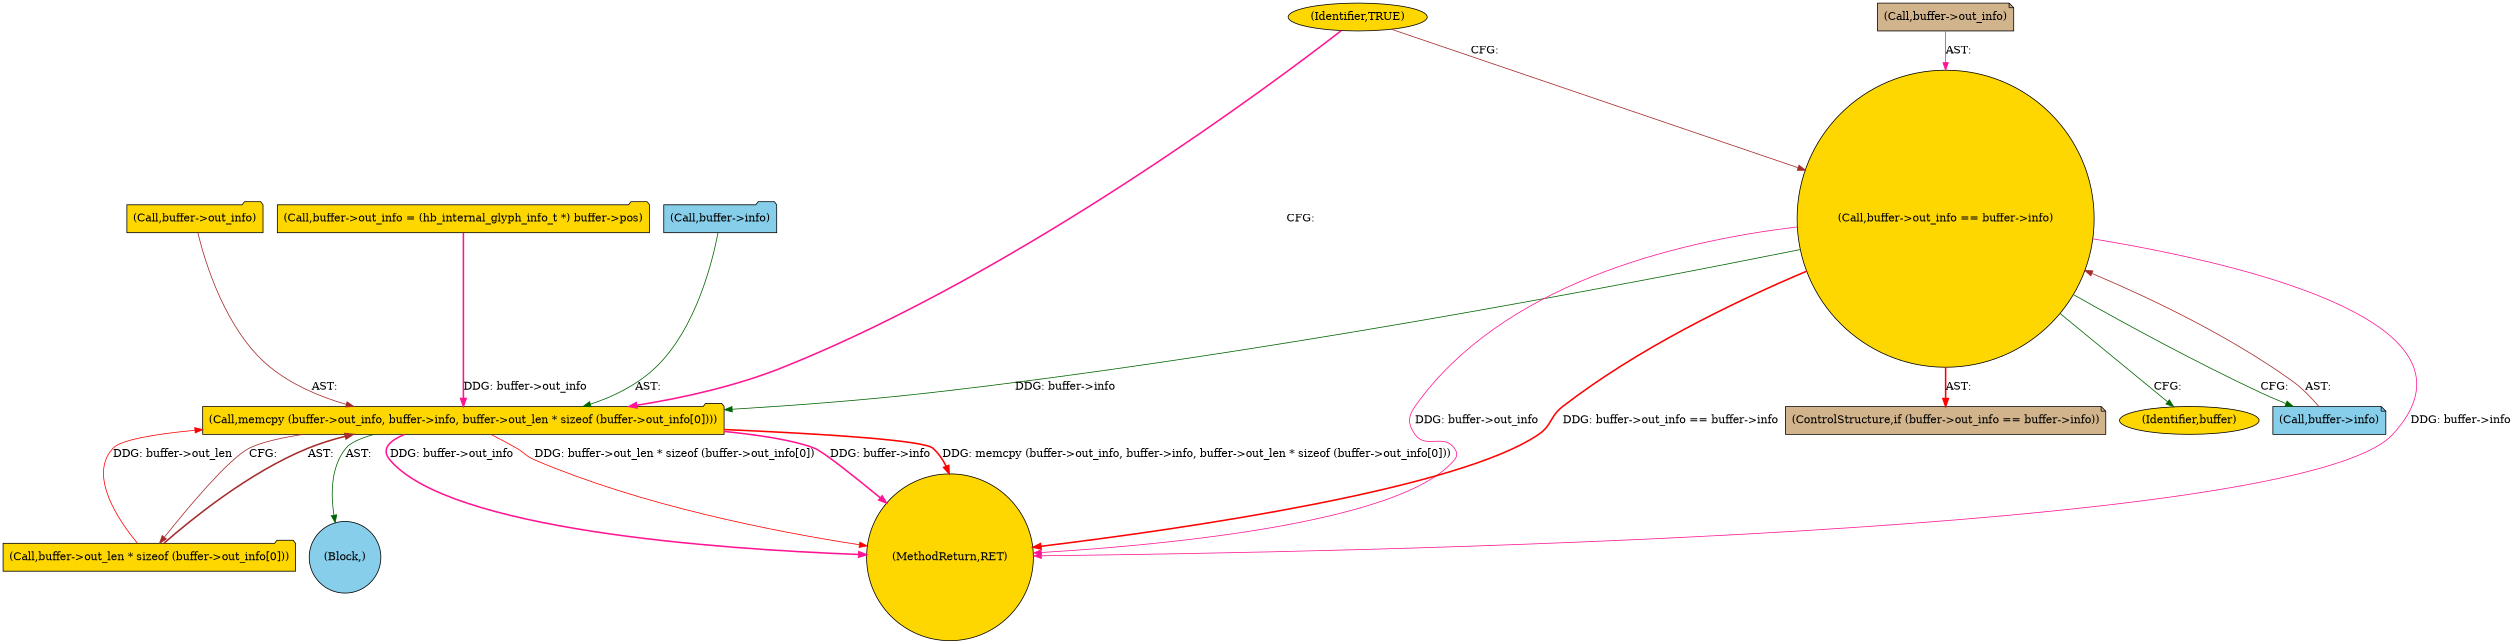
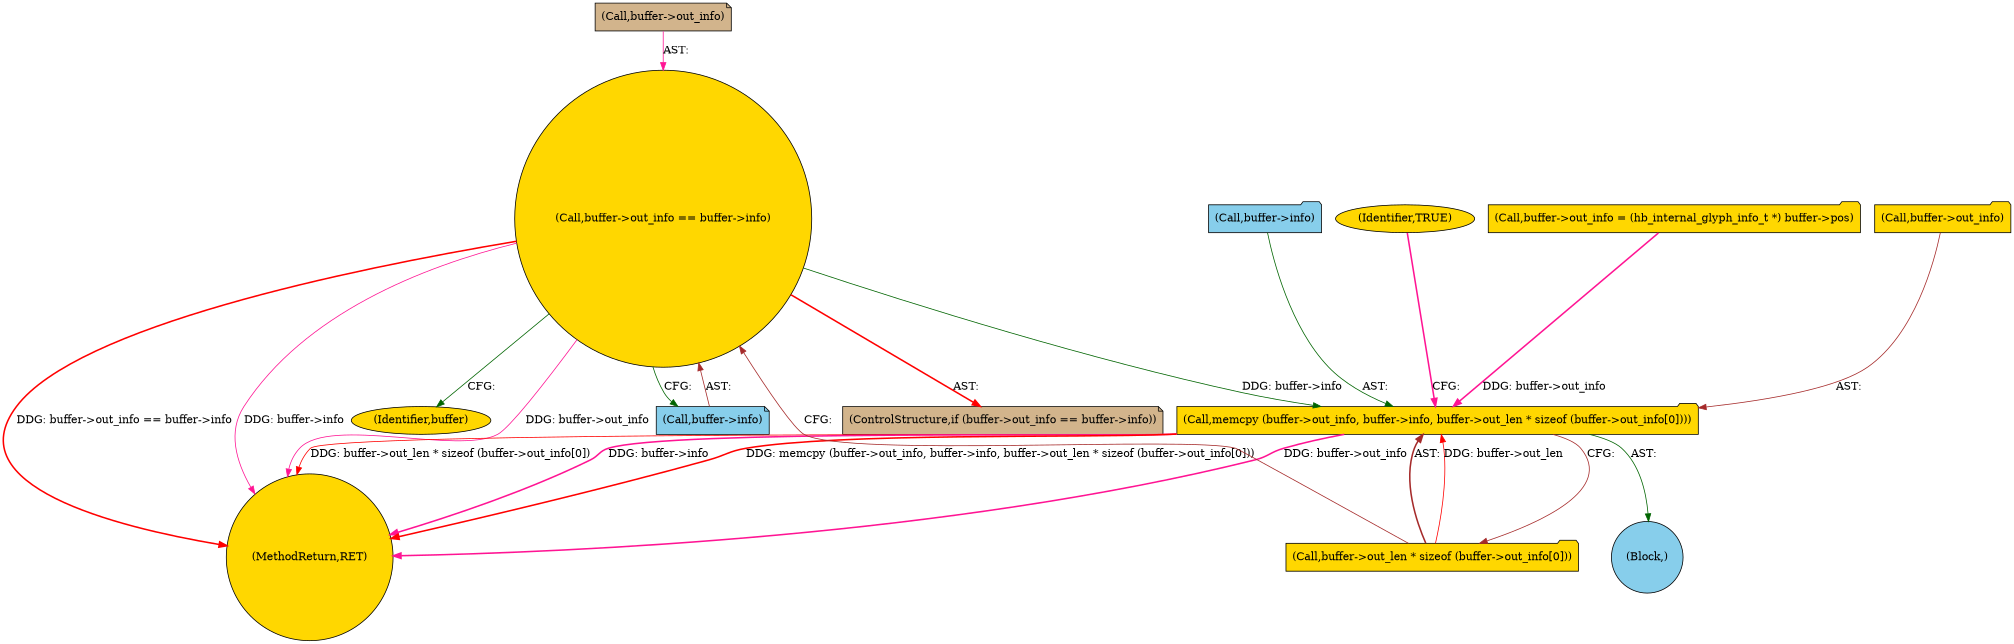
edge "(Identifier,TRUE)" -> "(Call,buffer->out_info == buffer->info)": now "(Call,buffer->out_len * sizeof (buffer->out_info[0]))" -> "(Call,buffer->out_info == buffer->info)"
